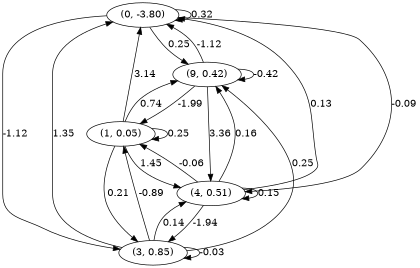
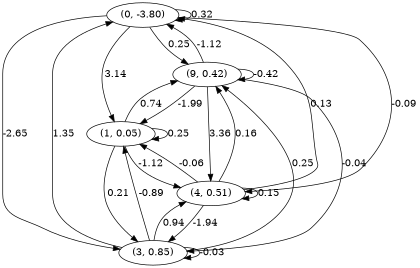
edge "(1, 0.05)" -> "(0, -3.80)": reversed
edge "(0, -3.80)" -> "(3, 0.85)": label "-1.12" -> "-2.65"
edge "(1, 0.05)" -> "(4, 0.51)": label "1.45" -> "-1.12"
edge "(9, 0.42)" -> "(3, 0.85)": added, label "-0.04"
edge "(3, 0.85)" -> "(4, 0.51)": label "0.14" -> "0.94"
